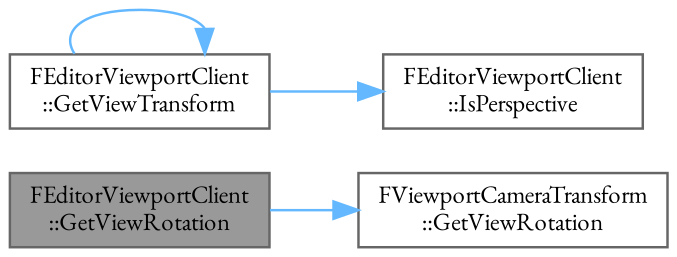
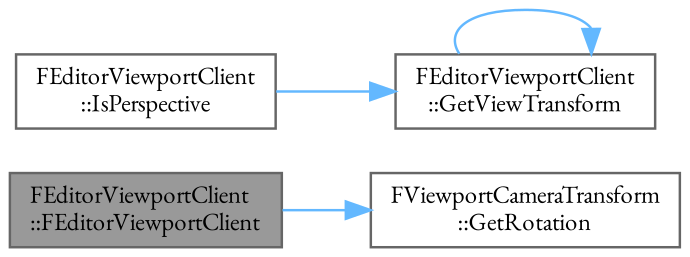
edge "FEditorViewportClient ::GetViewTransform" -> "FEditorViewportClient ::IsPerspective": reversed
node "FEditorViewportClient ::GetViewRotation": label "FEditorViewportClient ::GetViewRotation" -> "FEditorViewportClient ::FEditorViewportClient"
node "FViewportCameraTransform ::GetViewRotation": label "FViewportCameraTransform ::GetViewRotation" -> "FViewportCameraTransform ::GetRotation"
